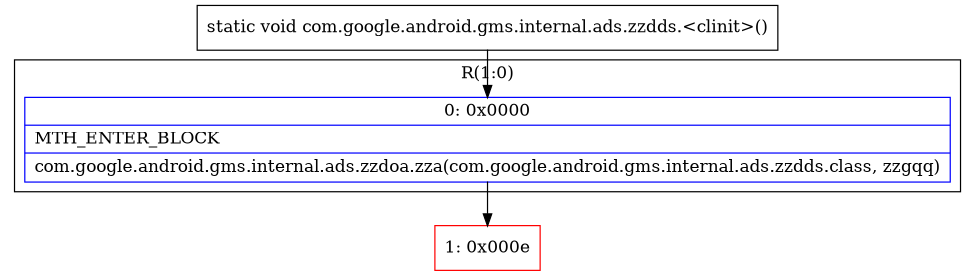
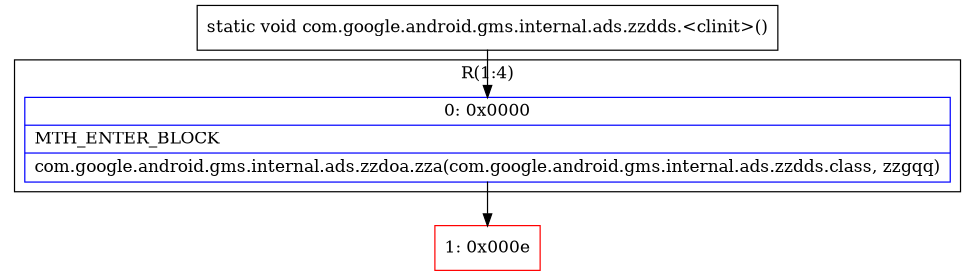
cluster "R(1:0)": label "R(1:0)" -> "R(1:4)"
